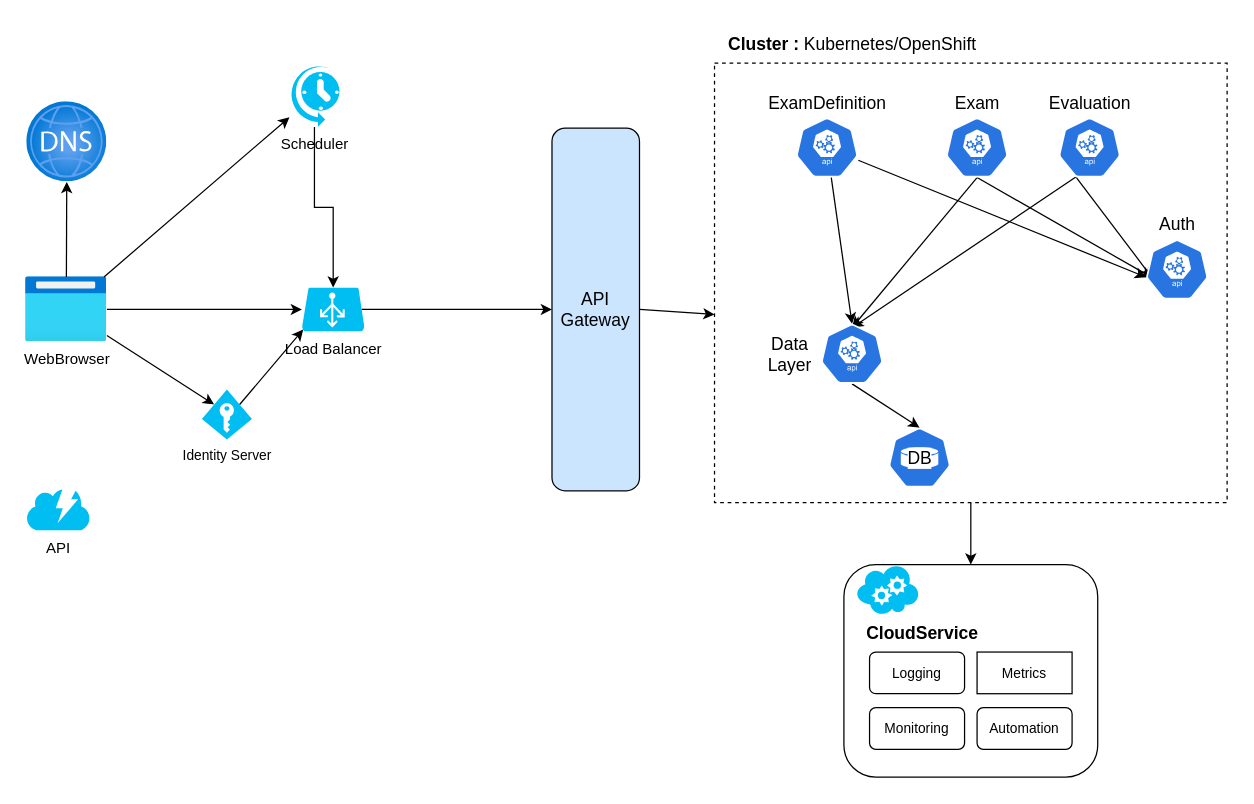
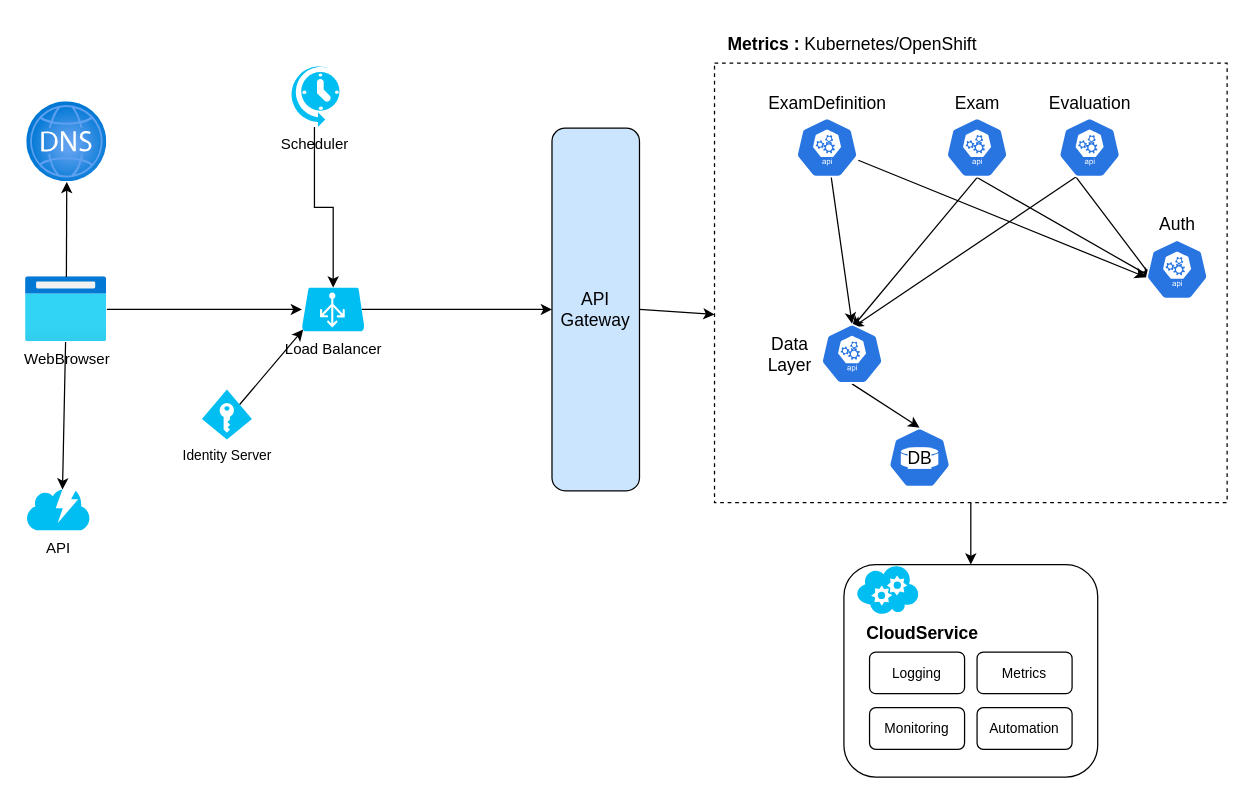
node "Cluster : Kubernetes/OpenShift": label "Cluster : Kubernetes/OpenShift" -> "Metrics : Kubernetes/OpenShift"
edge "WebBrowser" -> "Scheduler": now "WebBrowser" -> "API"
edge "WebBrowser" -> "Identity Server": removed
node "Metrics": shape rectangle -> rounded rectangle
